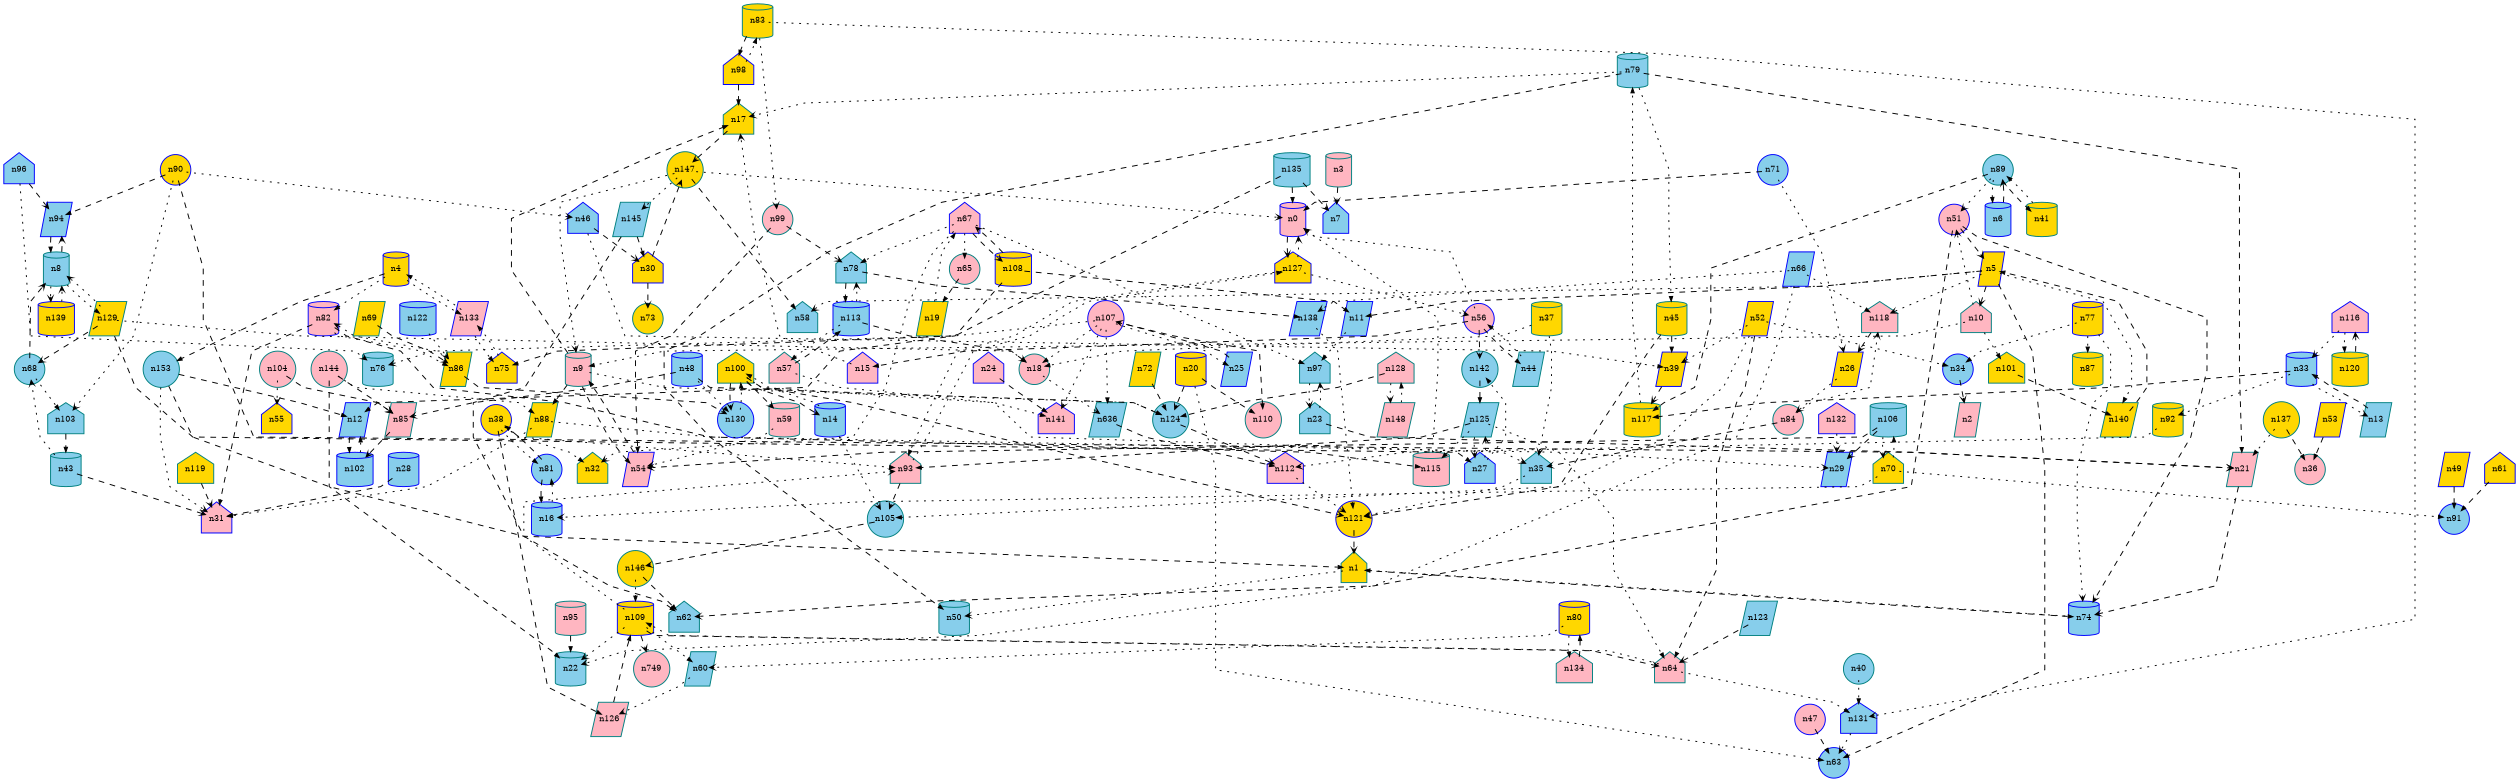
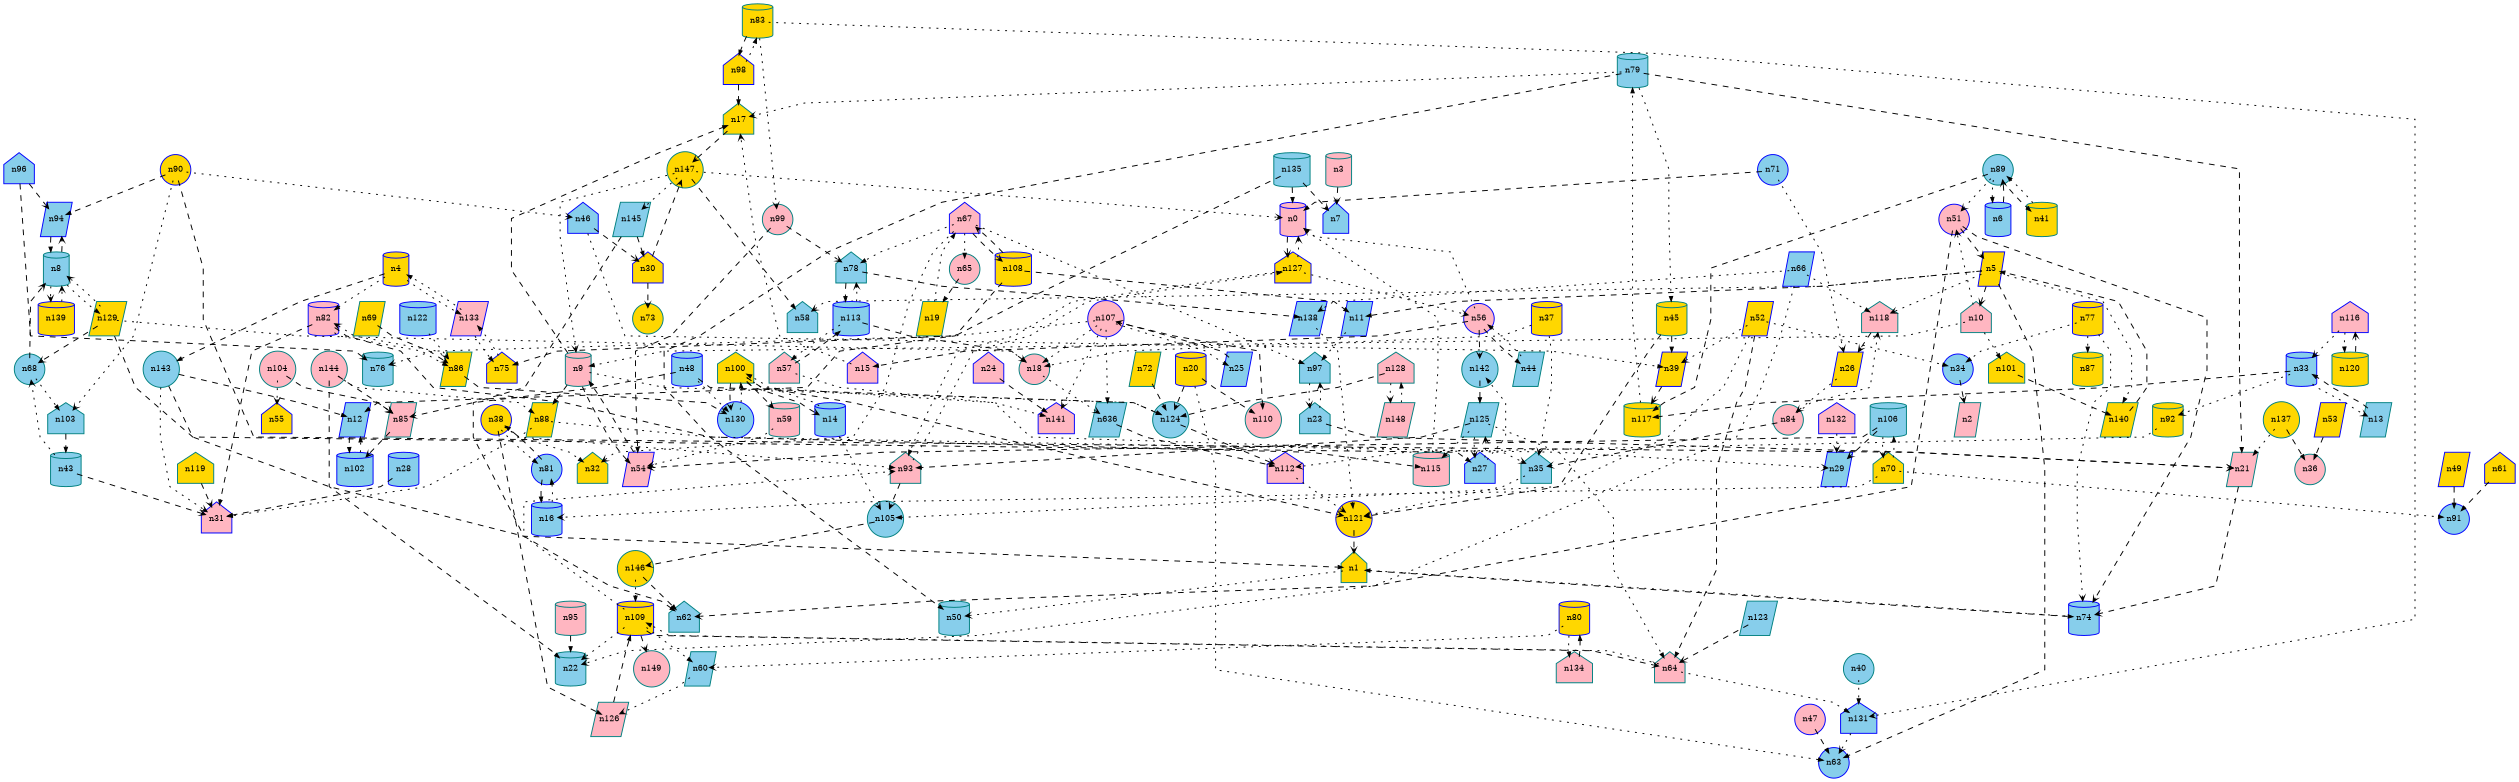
node "n37": color teal -> blue
edge "n96" -> "n76": style dotted -> dashed
node "n153": label "n153" -> "n143"
node "n749": label "n749" -> "n149"
